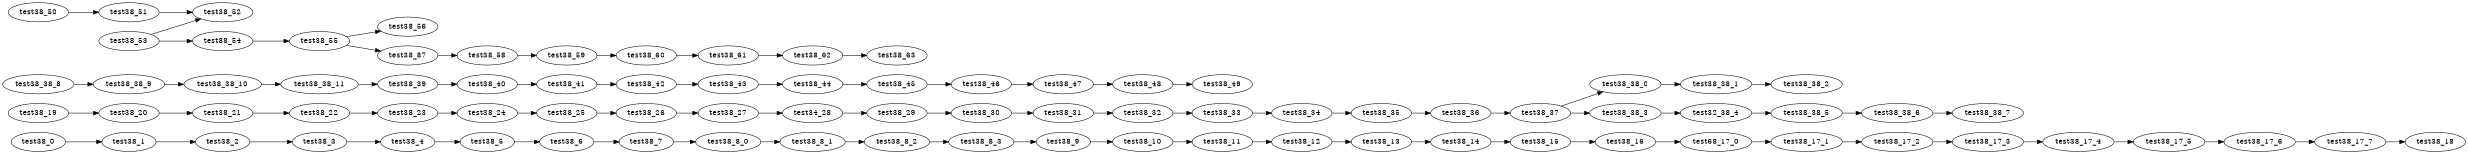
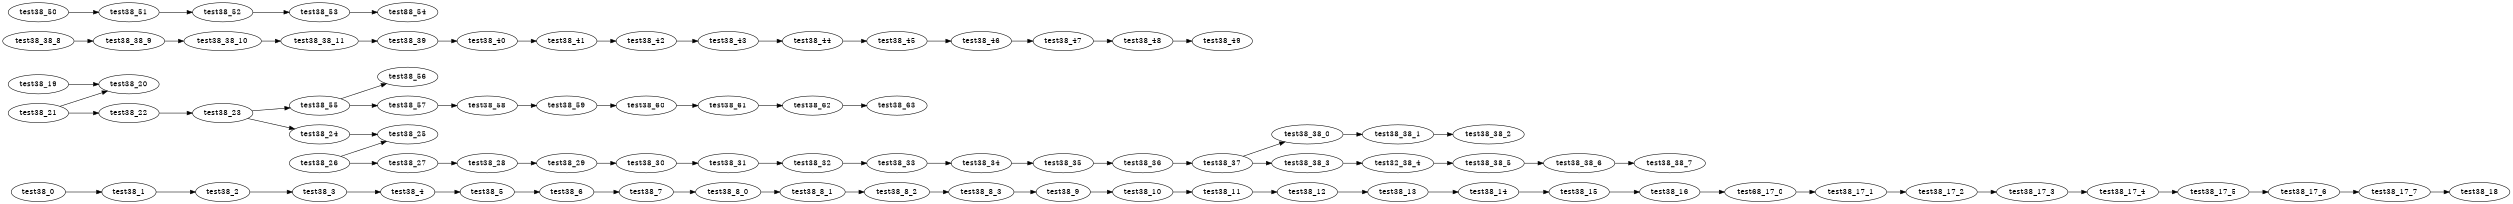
edge "test38_53" -> "test38_52": reversed
edge "test88_54" -> "test38_55": now "test38_23" -> "test38_55"
node "test38_87": label "test38_87" -> "test38_57"
edge "test38_20" -> "test38_21": reversed
edge "test38_25" -> "test38_26": reversed
node "test34_28": label "test34_28" -> "test38_28"
